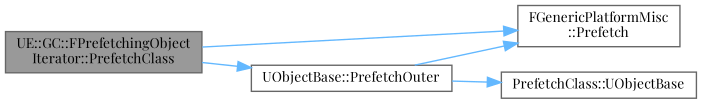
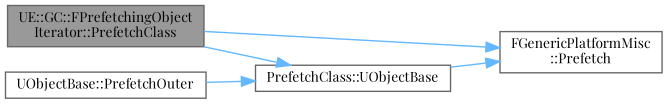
edge "UObjectBase::PrefetchOuter" -> "FGenericPlatformMisc ::Prefetch": now "PrefetchClass::UObjectBase" -> "FGenericPlatformMisc ::Prefetch"
edge "UE::GC::FPrefetchingObject Iterator::PrefetchClass" -> "UObjectBase::PrefetchOuter": now "UE::GC::FPrefetchingObject Iterator::PrefetchClass" -> "PrefetchClass::UObjectBase"
